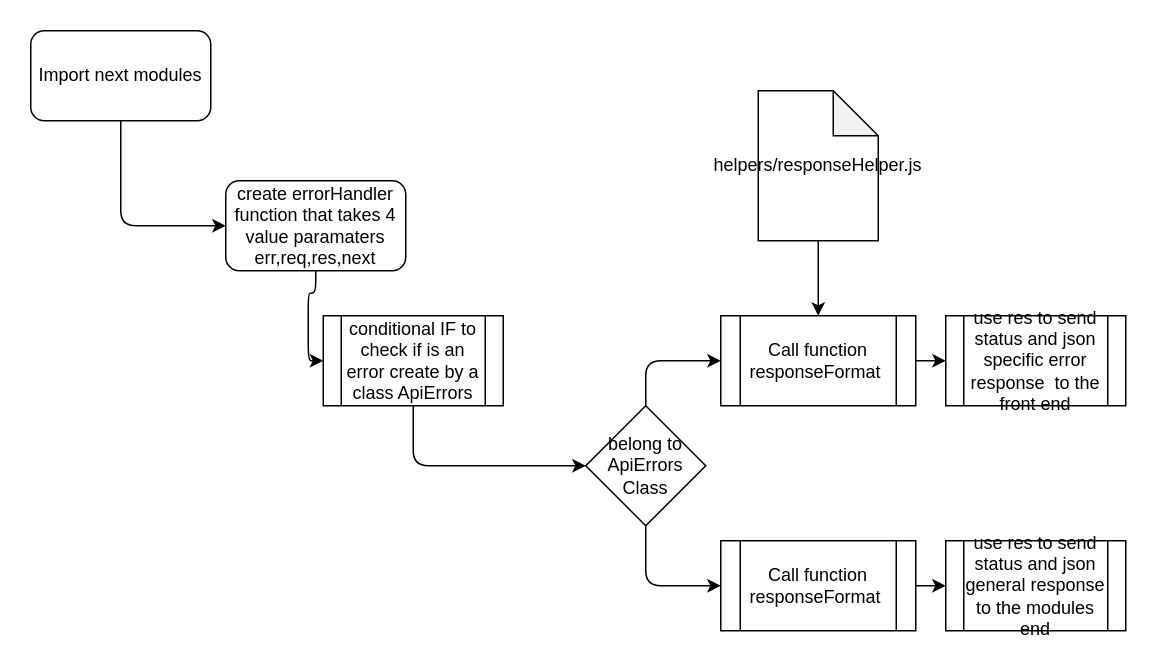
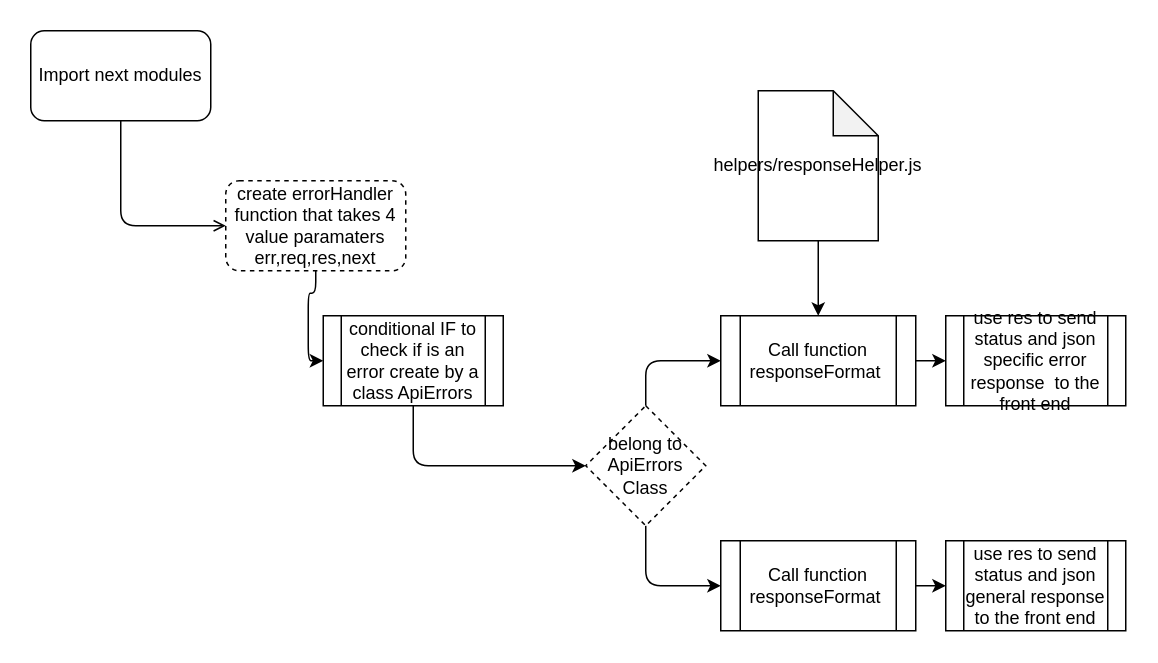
edge "Import next modules" -> "create errorHandler function that takes 4 value paramaters err,req,res,next": arrowhead classic -> open
node "create errorHandler function that takes 4 value paramaters err,req,res,next": style solid -> dashed
node "belong to ApiErrors Class": style solid -> dashed
node "use res to send status and json general response to the modules end": label "use res to send status and json general response to the modules end" -> "use res to send status and json general response to the front end"
